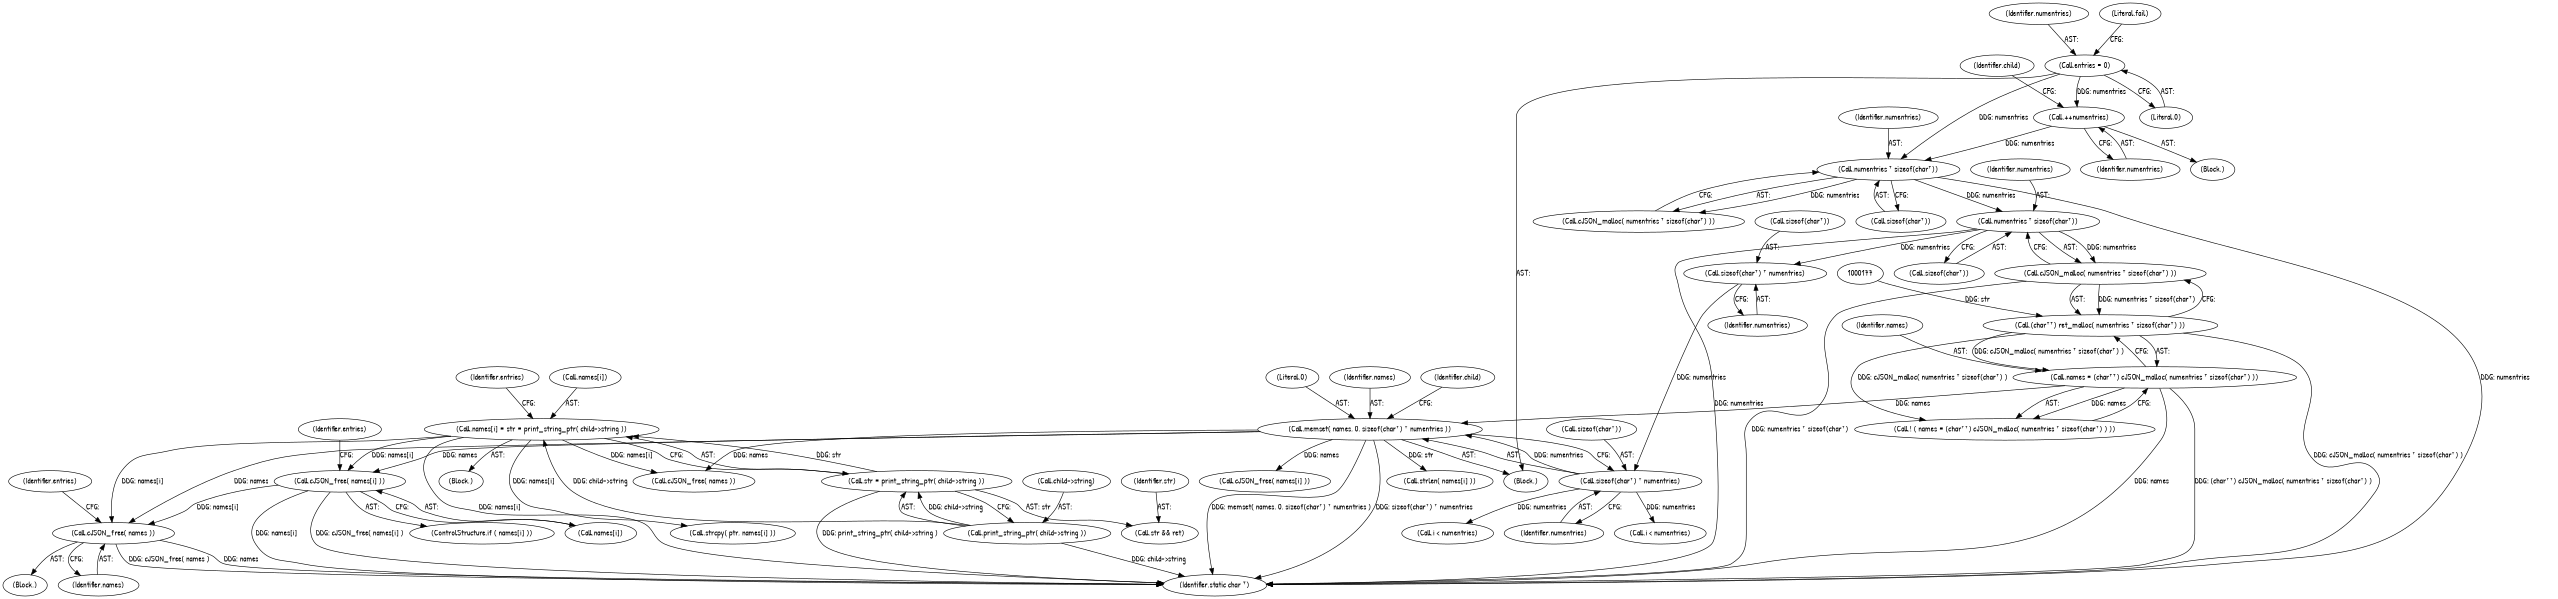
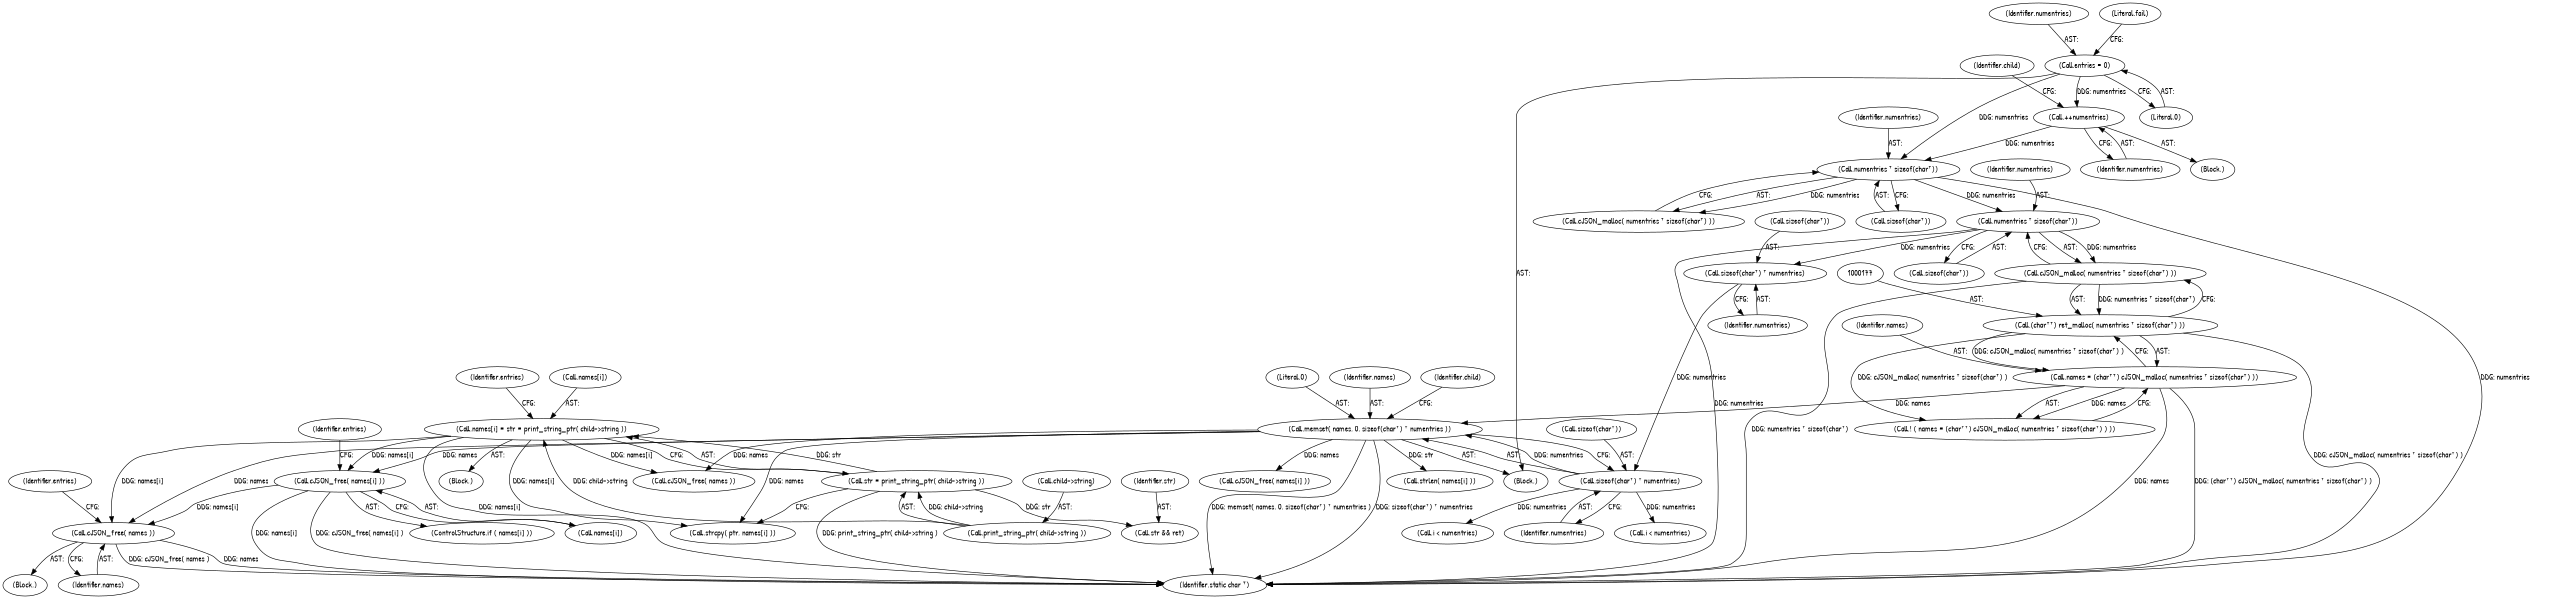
edge "1000177" -> "(Call,(char**) ret_malloc( numentries * sizeof(char*) ))": label "DDG: str" -> "AST: "
edge "(Call,memset( names, 0, sizeof(char*) * numentries ))" -> "(Call,strcpy( ptr, names[i] ))": added, label "DDG: names"
edge "(Call,str = print_string_ptr( child->string ))" -> "(Call,print_string_ptr( child->string ))": now "(Call,str = print_string_ptr( child->string ))" -> "(Call,strcpy( ptr, names[i] ))"
edge "(Call,str = print_string_ptr( child->string ))" -> "(Call,str && ret)": label "AST: str" -> "DDG: str"
edge "(Call,print_string_ptr( child->string ))" -> "(Identifier,static char *)": removed, label "DDG: child->string"
